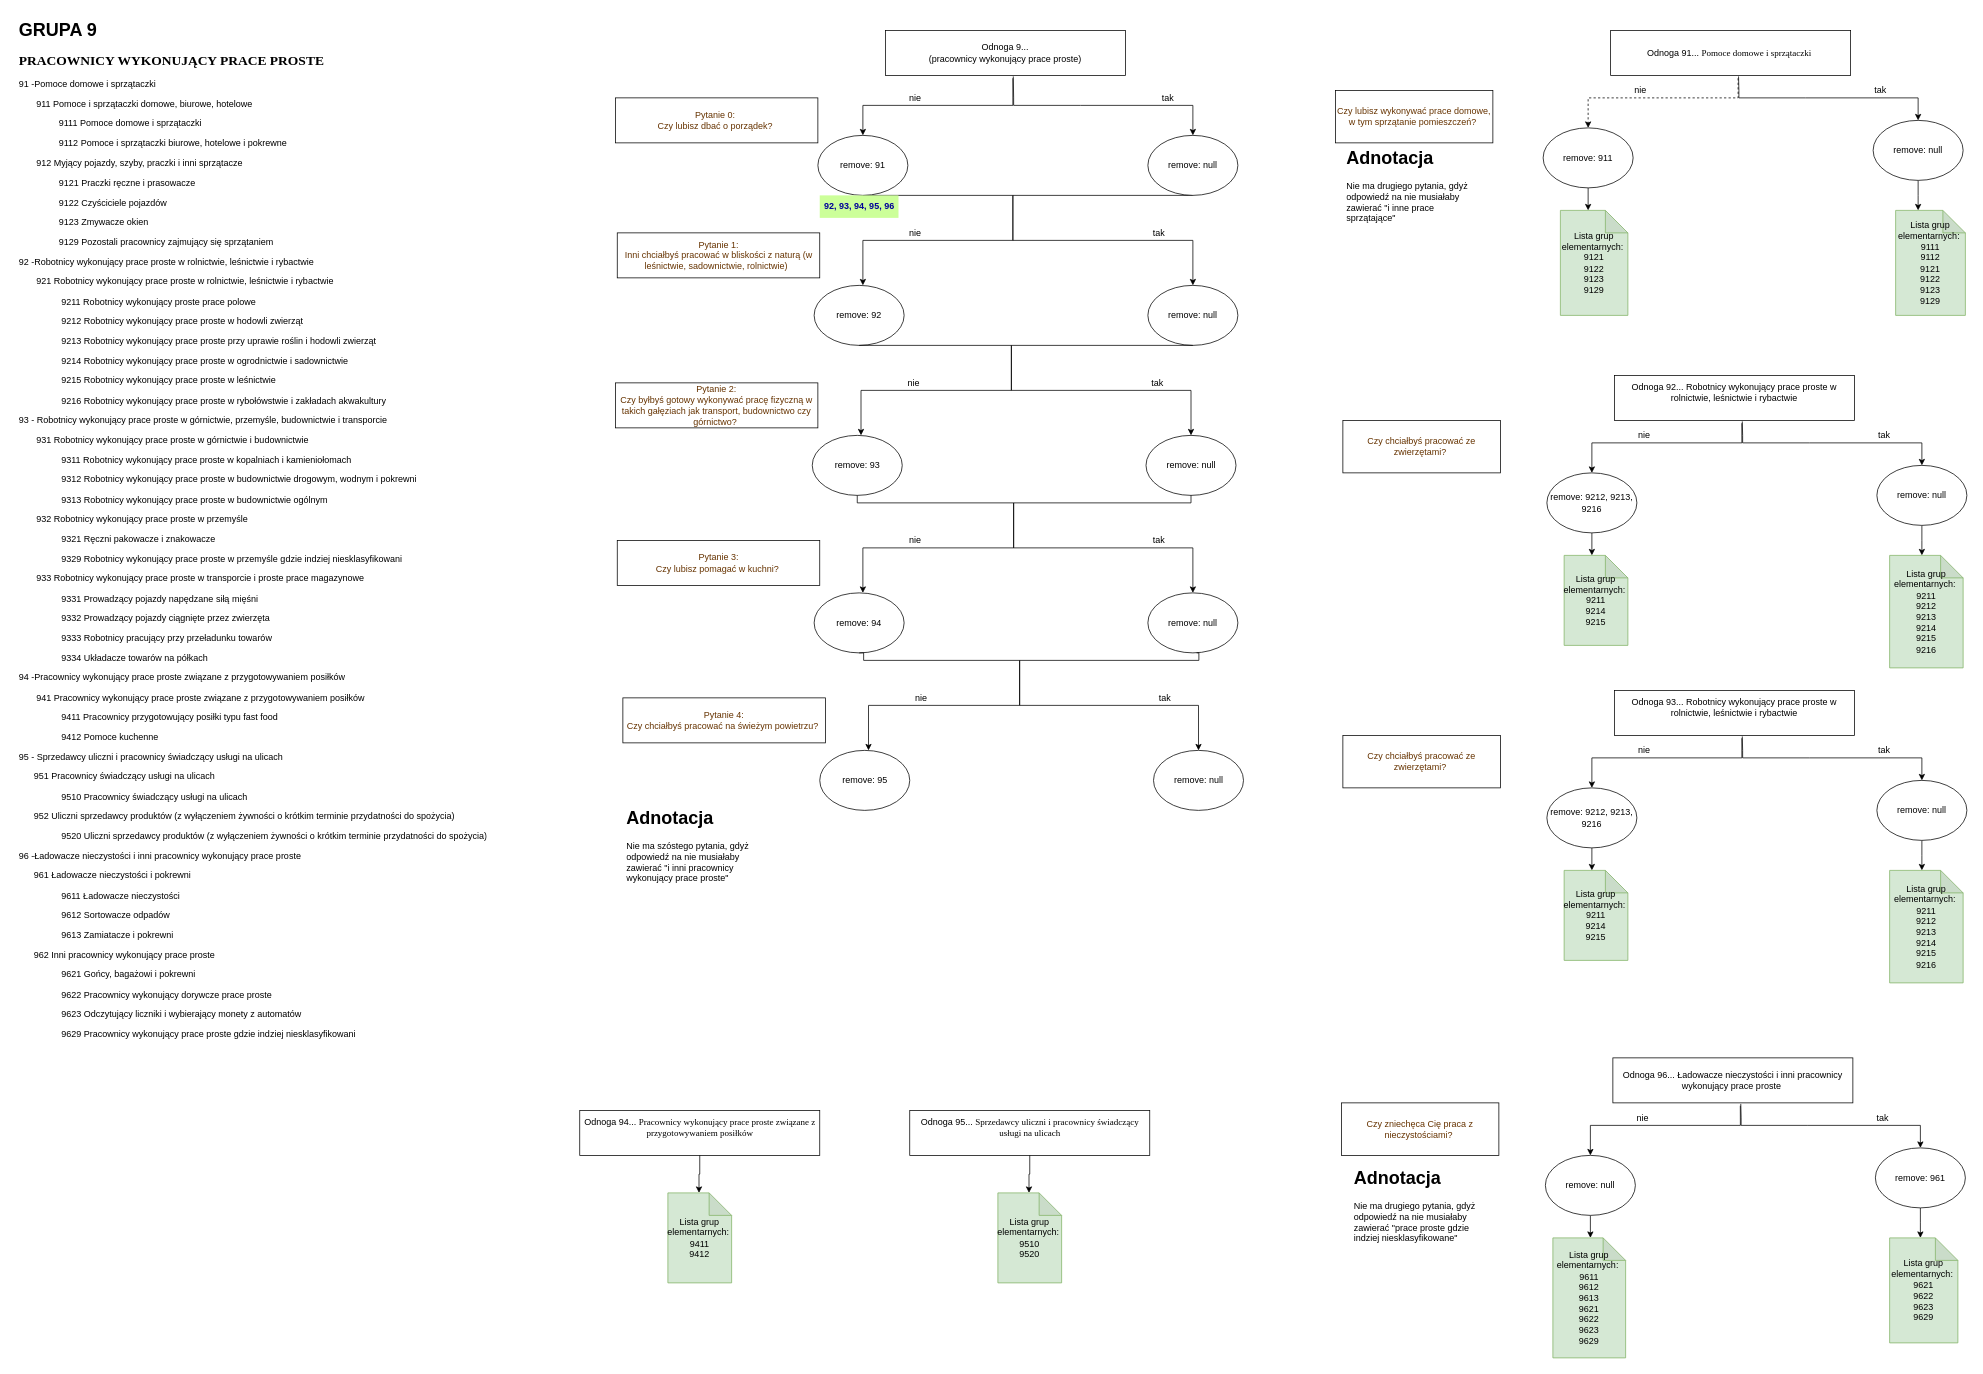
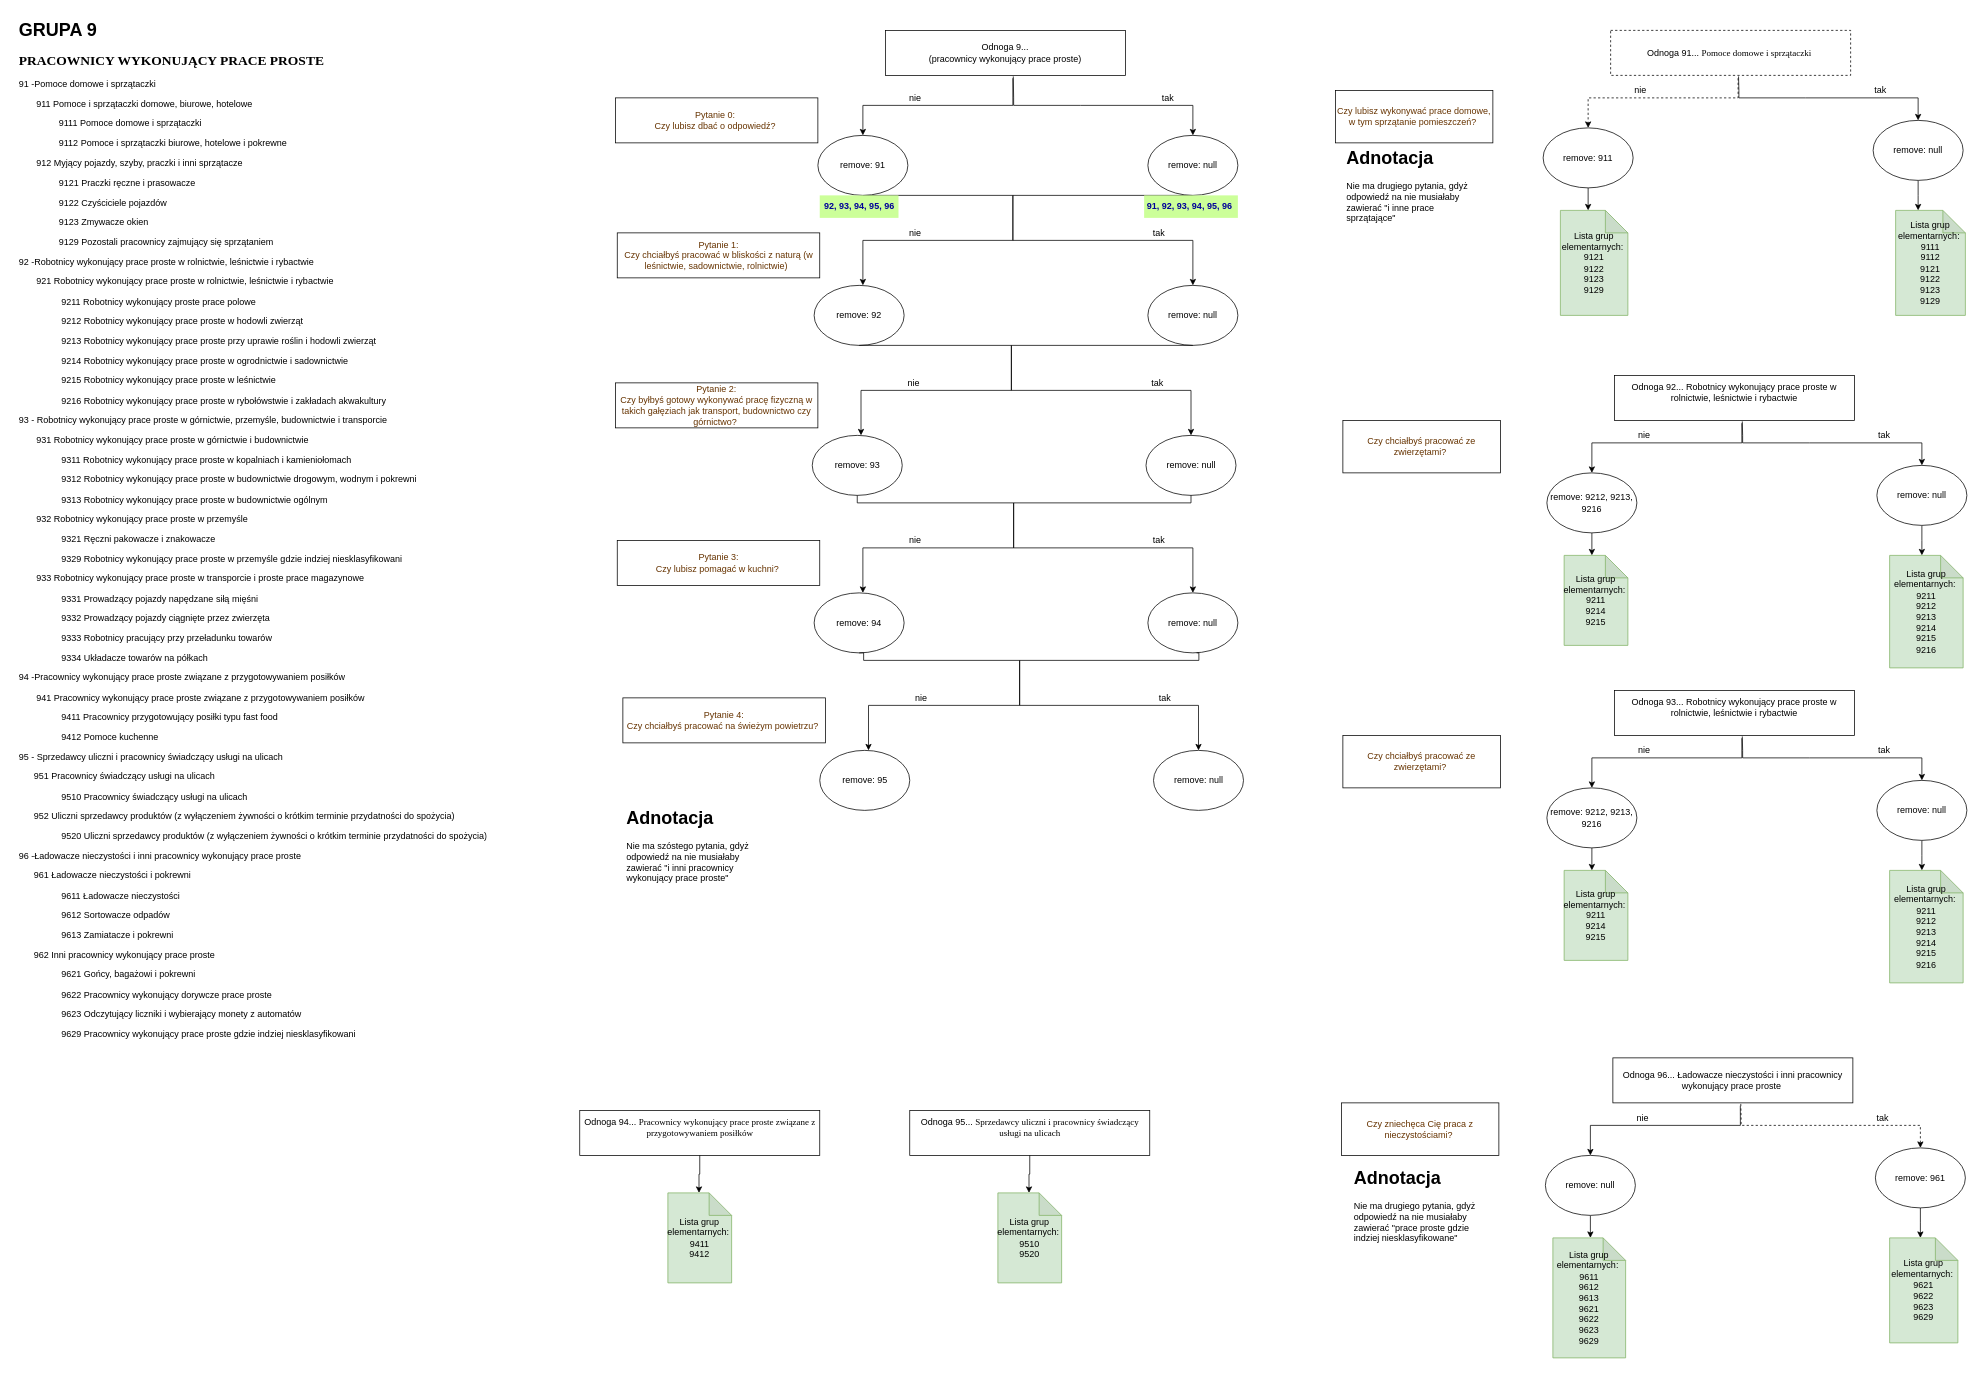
node "Odnoga 91... Pomoce domowe i sprzątaczki": style solid -> dashed
node "Pytanie 0: Czy lubisz dbać o porządek?": label "Pytanie 0: Czy lubisz dbać o porządek?" -> "Pytanie 0: Czy lubisz dbać o odpowiedź?"
node "91, 92, 93, 94, 95, 96": added
node "Pytanie 1: Inni chciałbyś pracować w bliskości z naturą (w leśnictwie, sadownictwie, rolnictwie)": label "Pytanie 1: Inni chciałbyś pracować w bliskości z naturą (w leśnictwie, sadownictwie, rolnictwie)" -> "Pytanie 1: Czy chciałbyś pracować w bliskości z naturą (w leśnictwie, sadownictwie, rolnictwie)"
edge "Odnoga 96... Ładowacze nieczystości i inni pracownicy wykonujący prace proste" -> "remove: 961": style solid -> dashed
